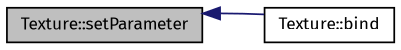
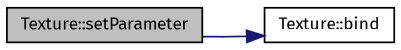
edge "Texture::bind" -> "Texture::setParameter": reversed
